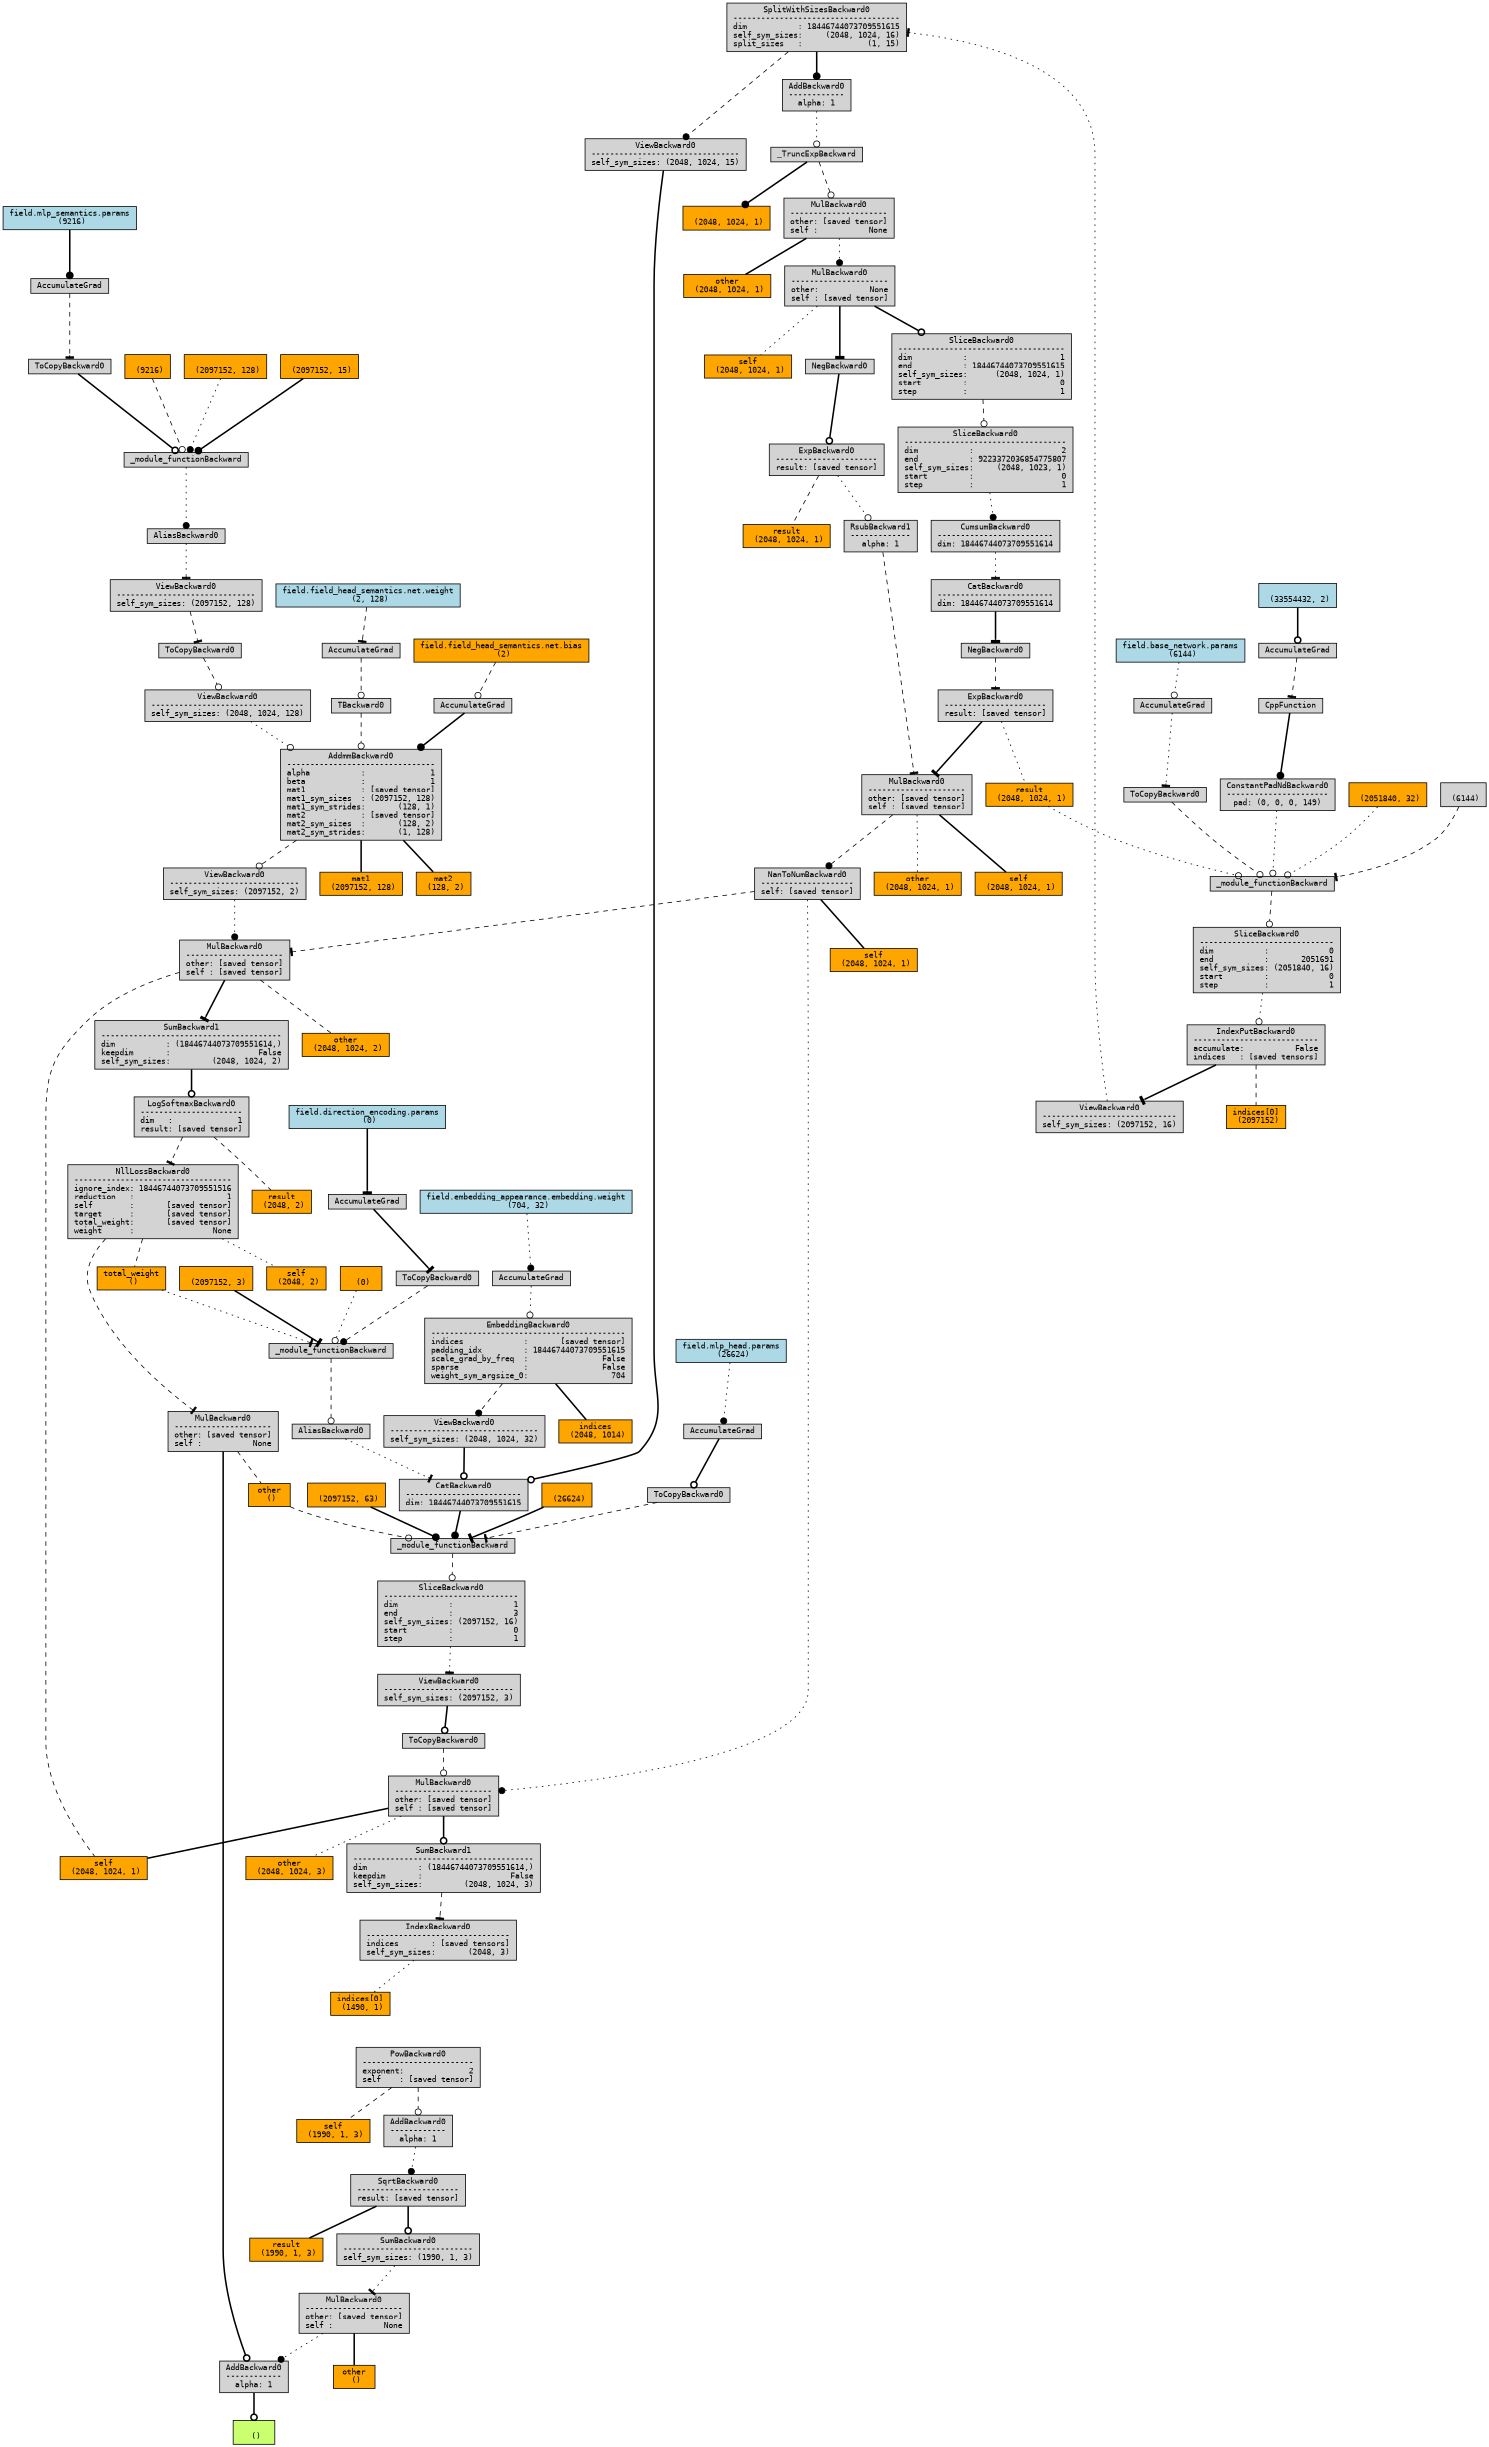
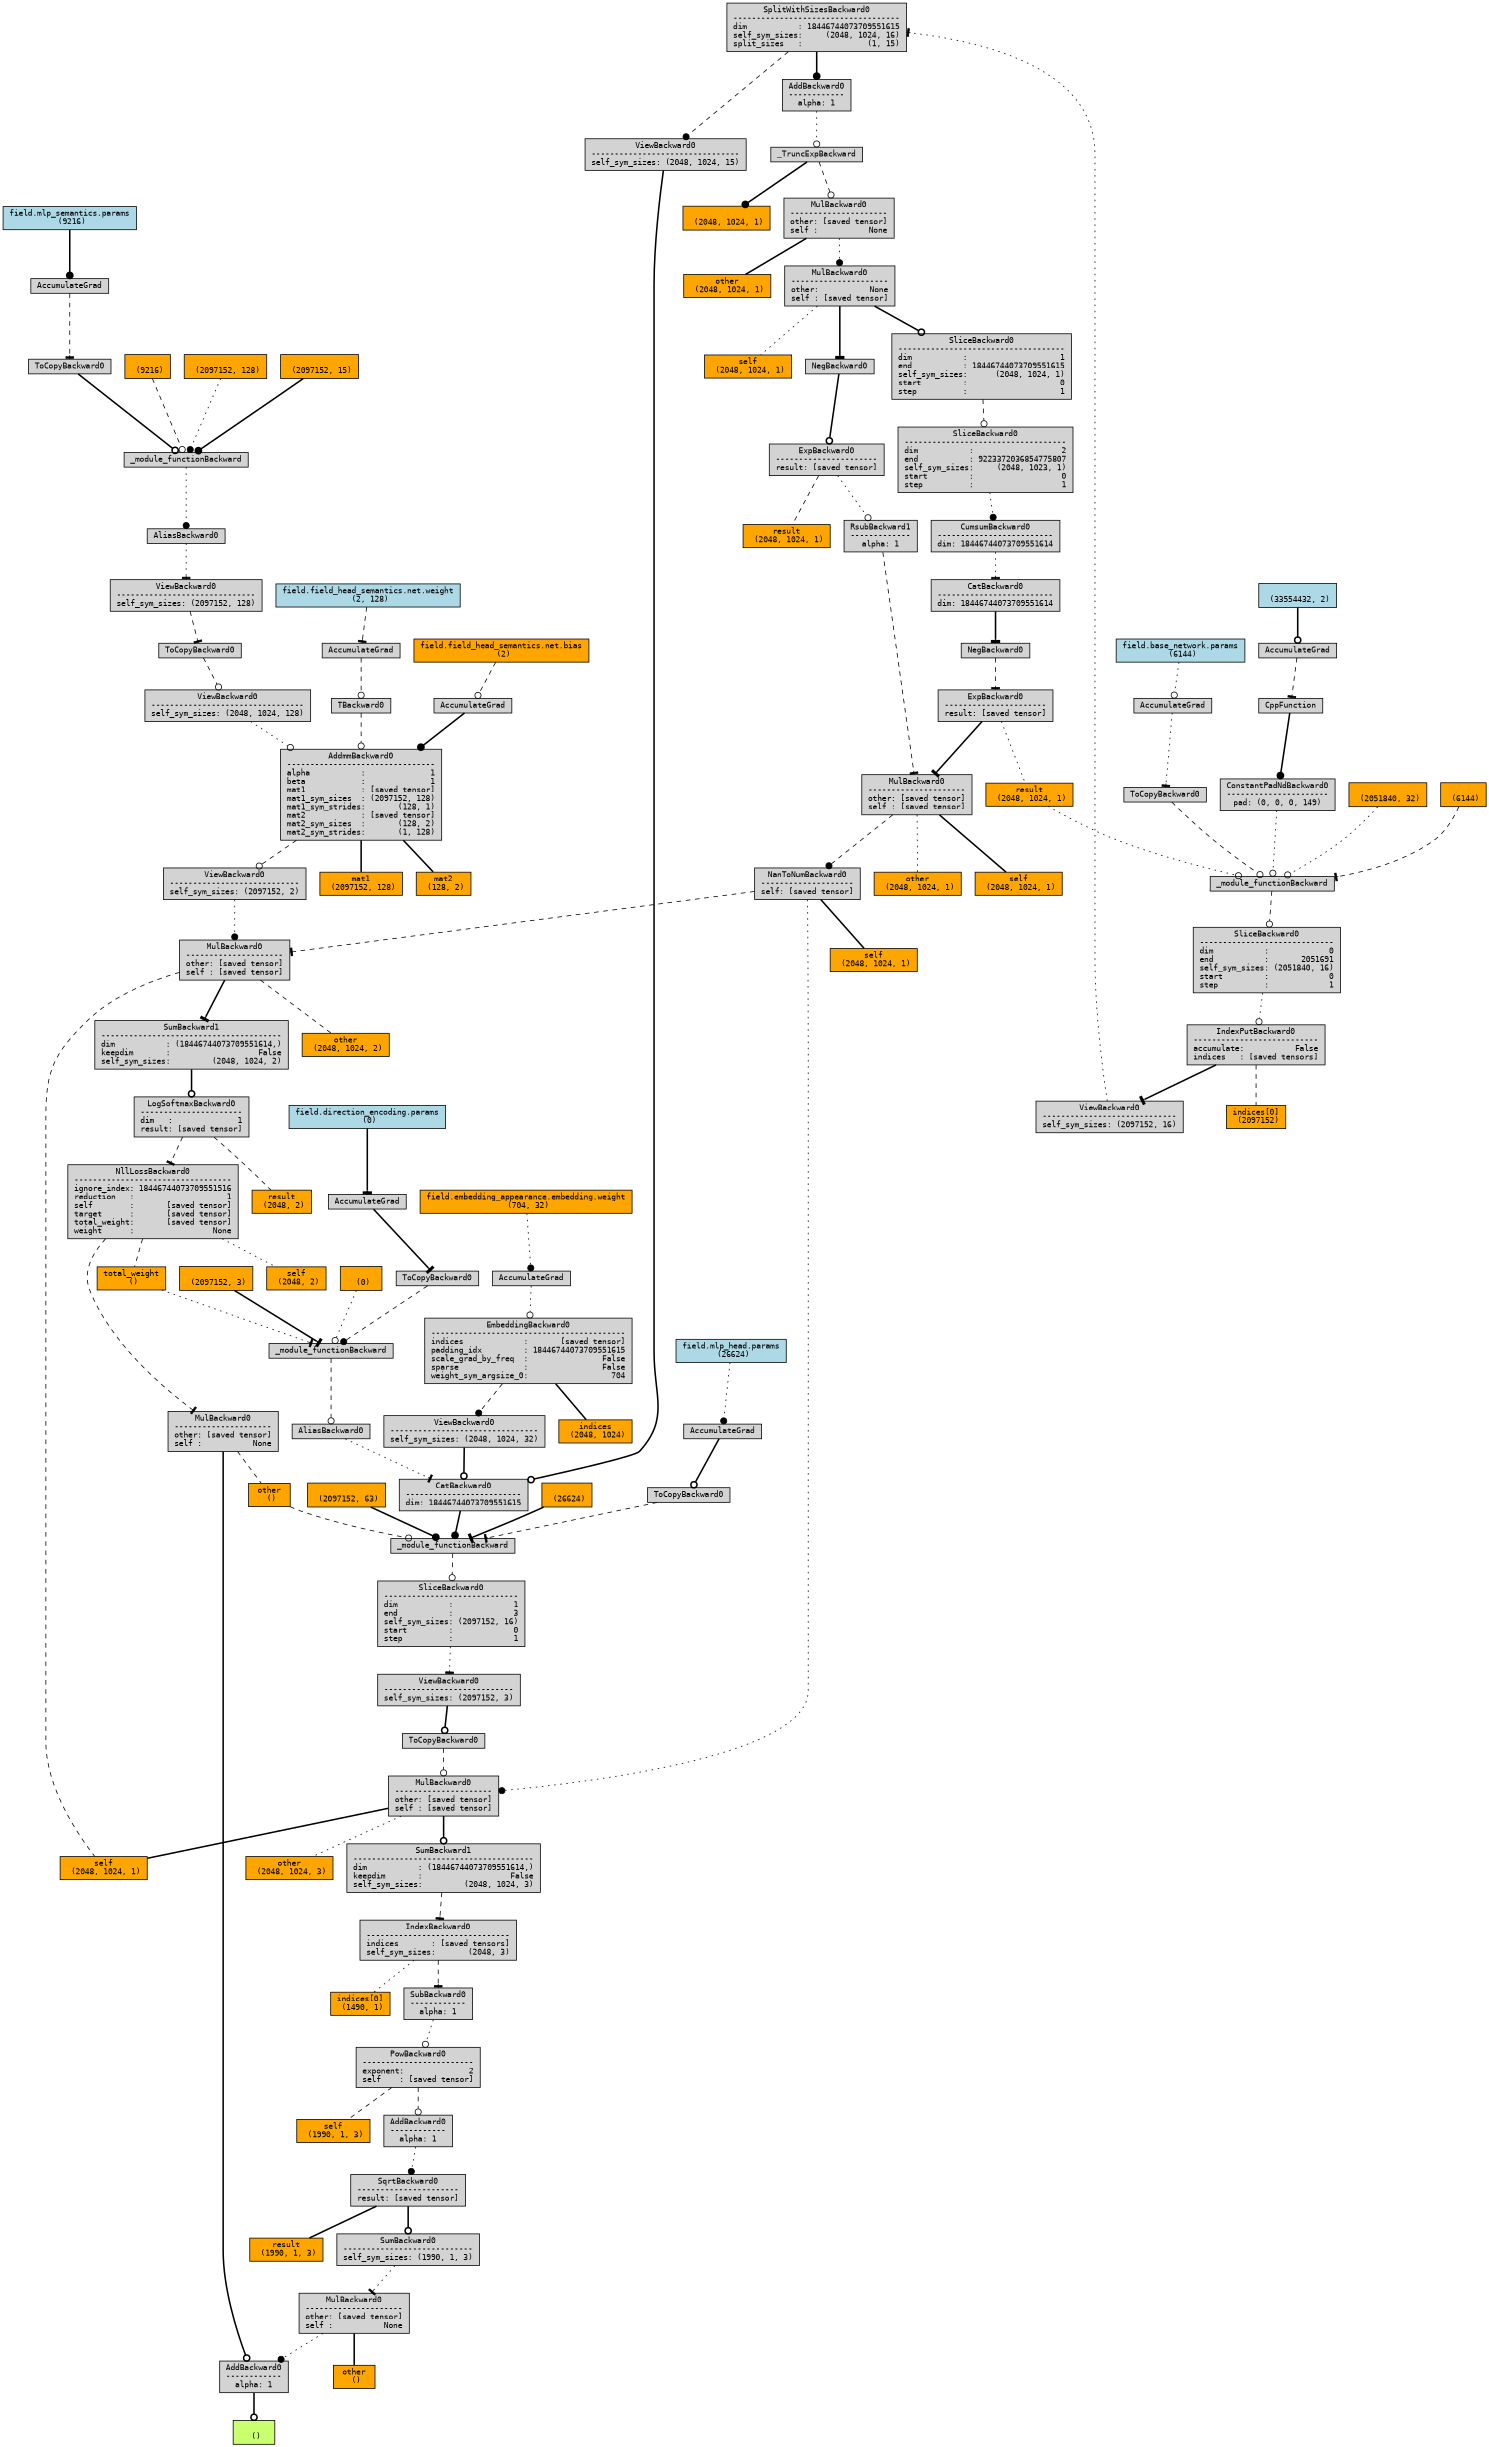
node "(6144)": fillcolor lightgrey -> orange
node "field.embedding_appearance.embedding.weight (704, 32)": fillcolor lightblue -> orange
node "indices (2048, 1014)": label "indices (2048, 1014)" -> "indices (2048, 1024)"
node "SubBackward0 ------------ alpha: 1": added
